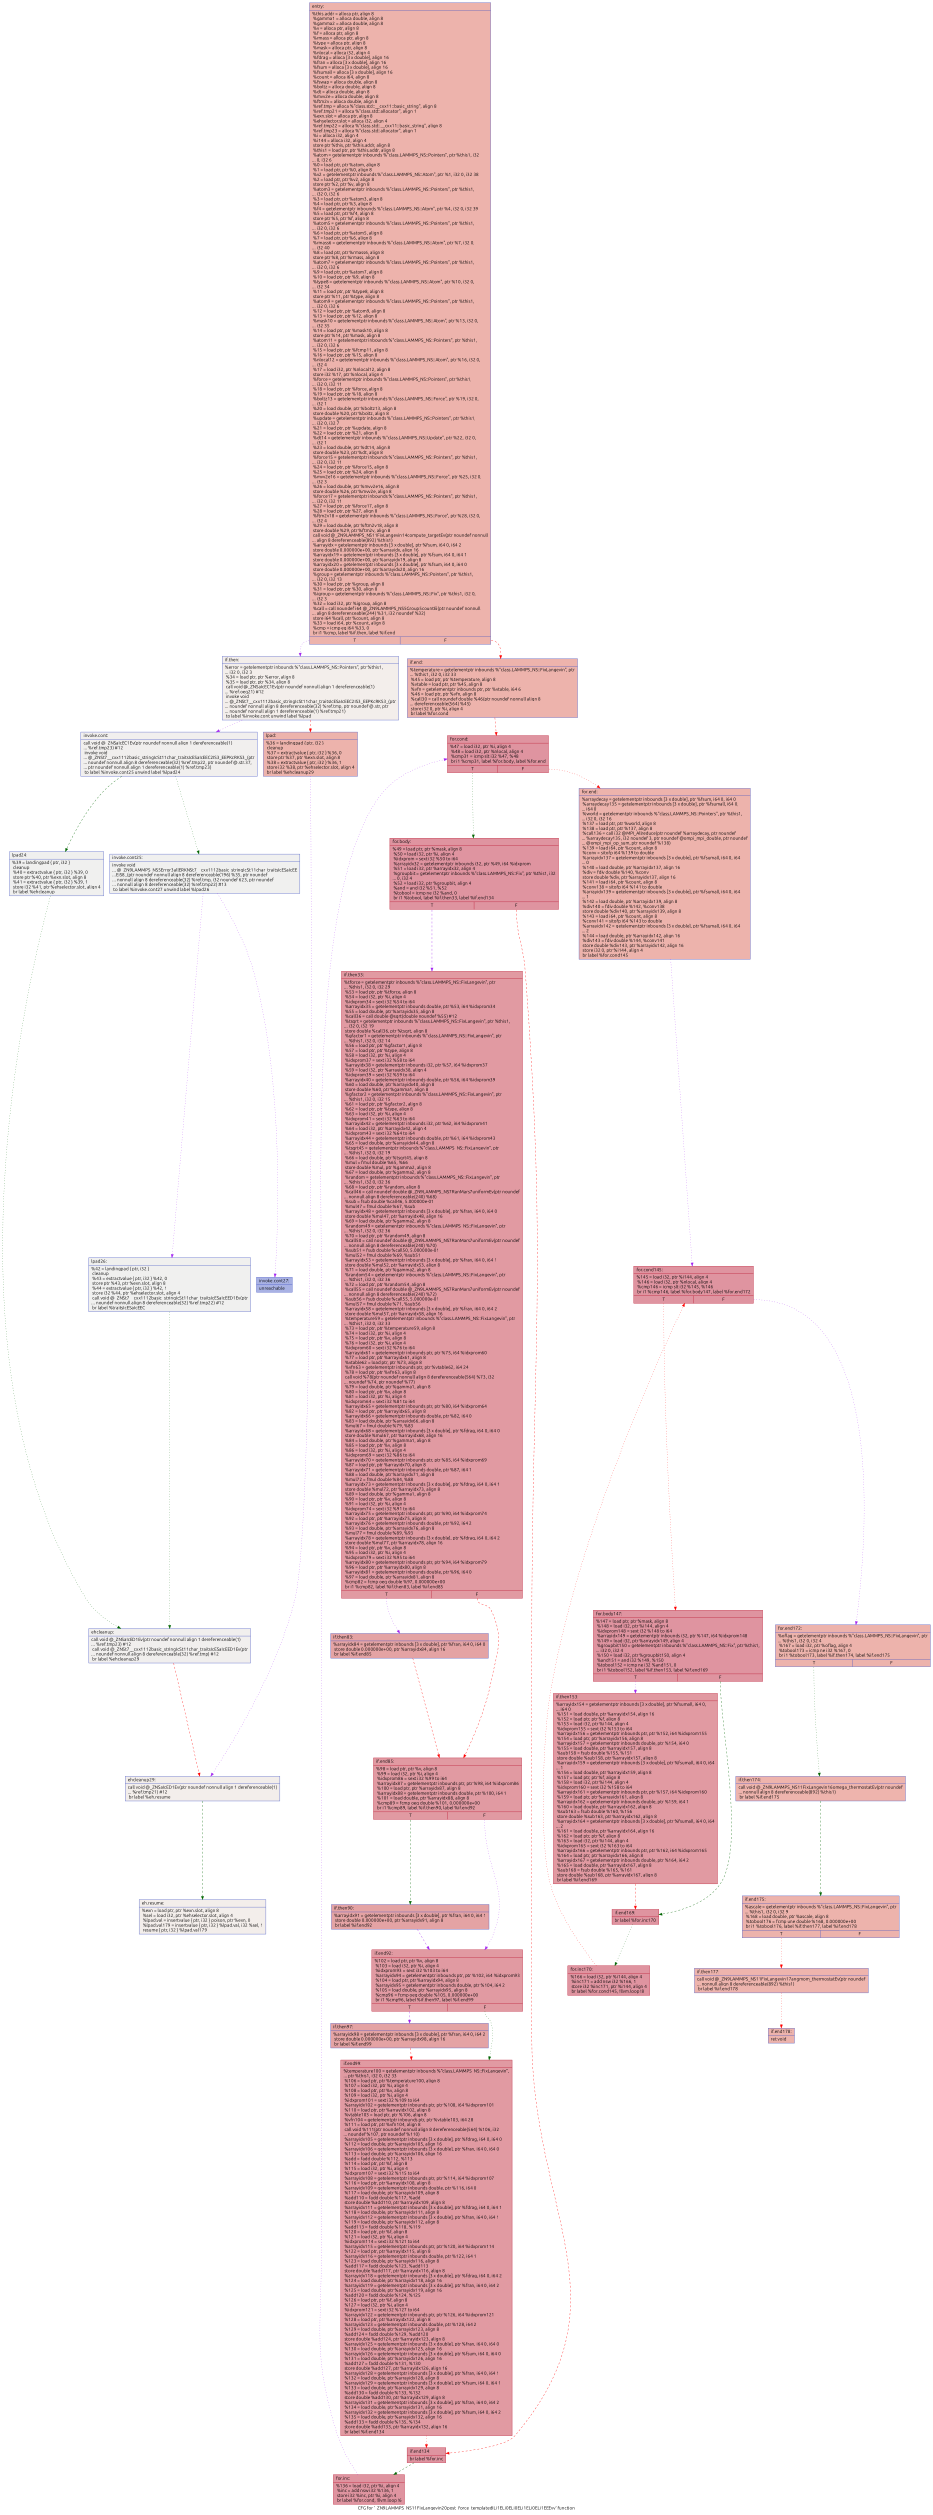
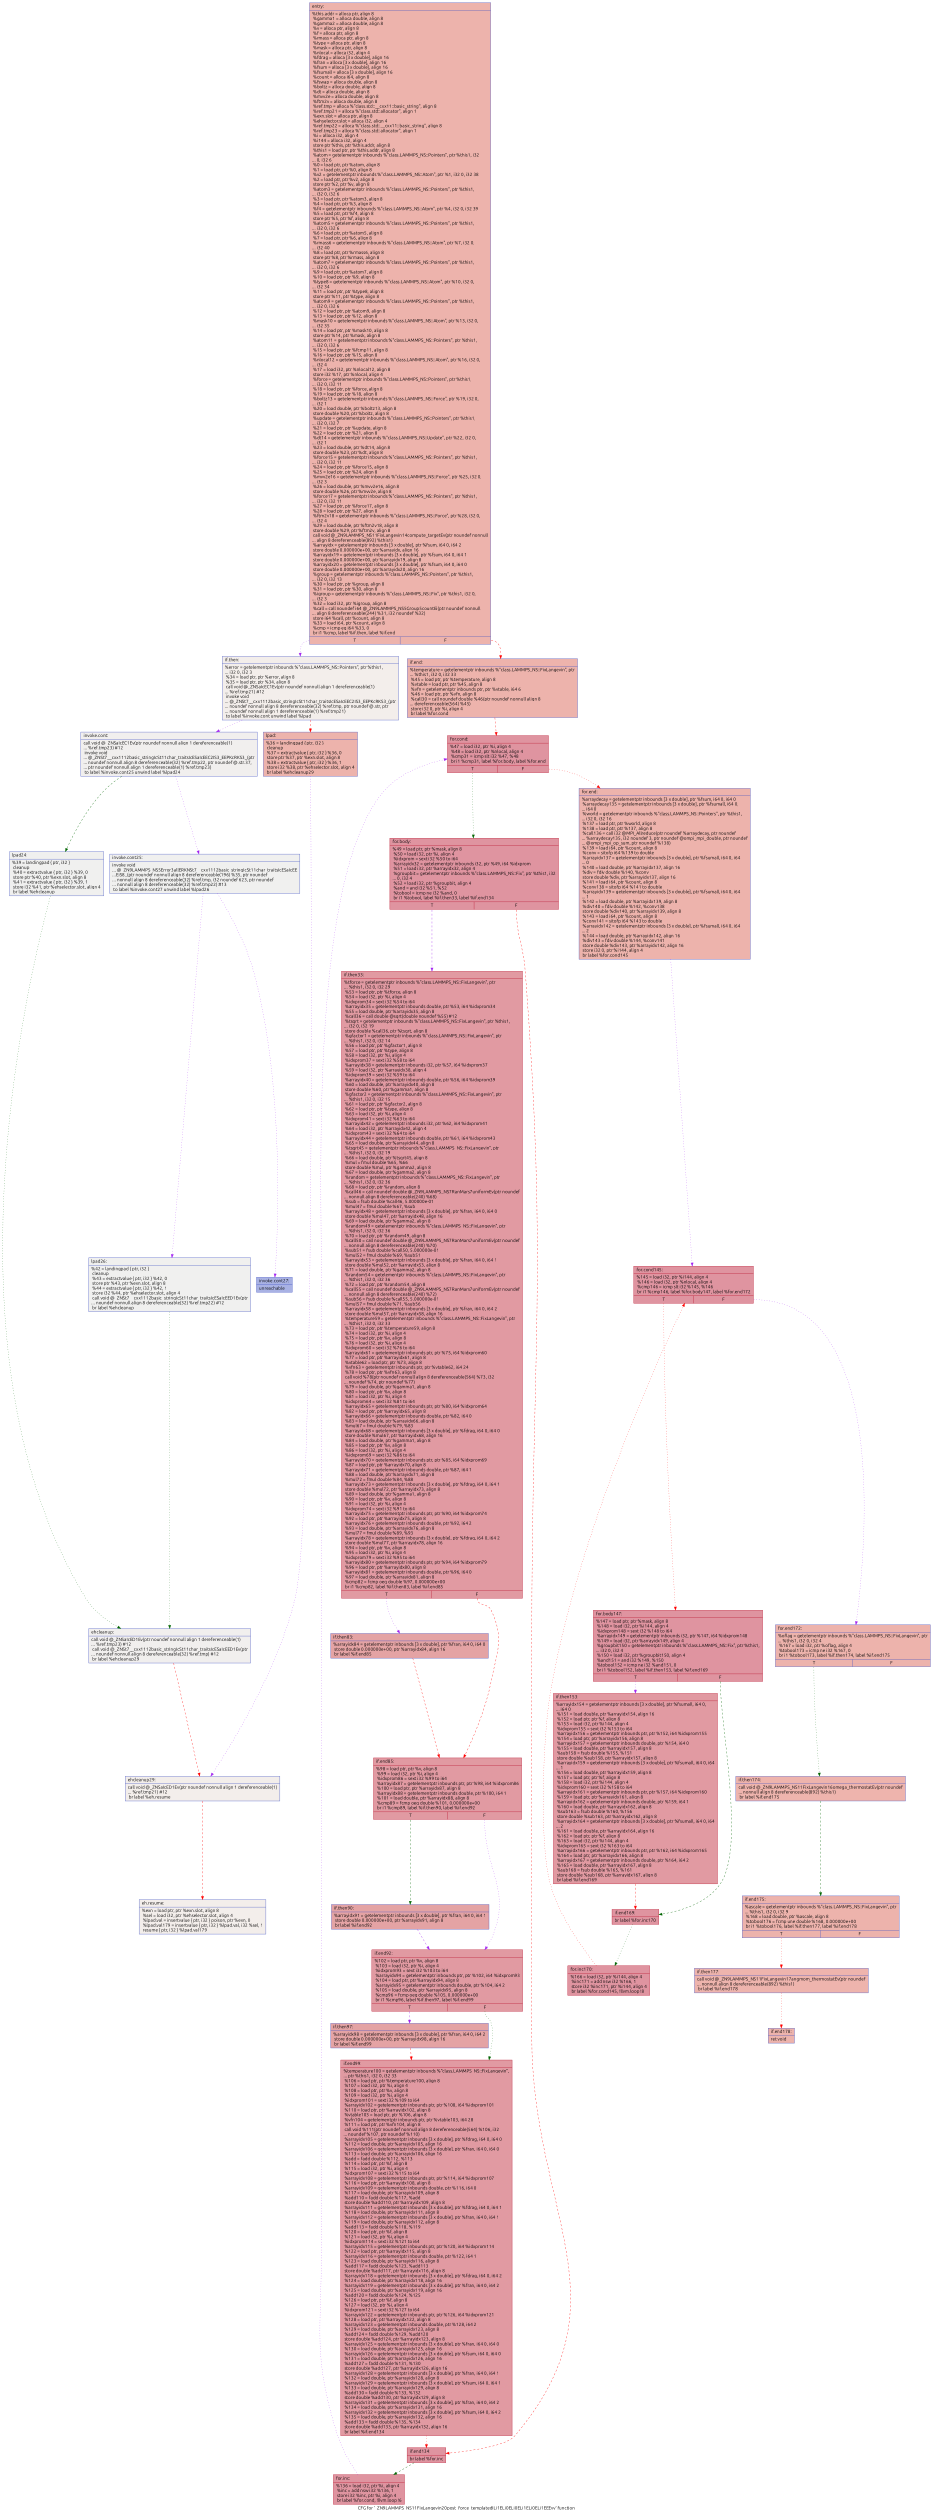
node "if.then:": text "... %ref.oeq21) #12" -> "... %ref.tmp21) #12"
edge "invoke.cont:" -> "invoke.cont25:": color darkgreen -> purple
node "lpad26:": text "br label %traitsIcESaIcEEC" -> "br label %ehcleanup"
edge "ehcleanup29:" -> "eh.resume:": color darkgreen -> red
